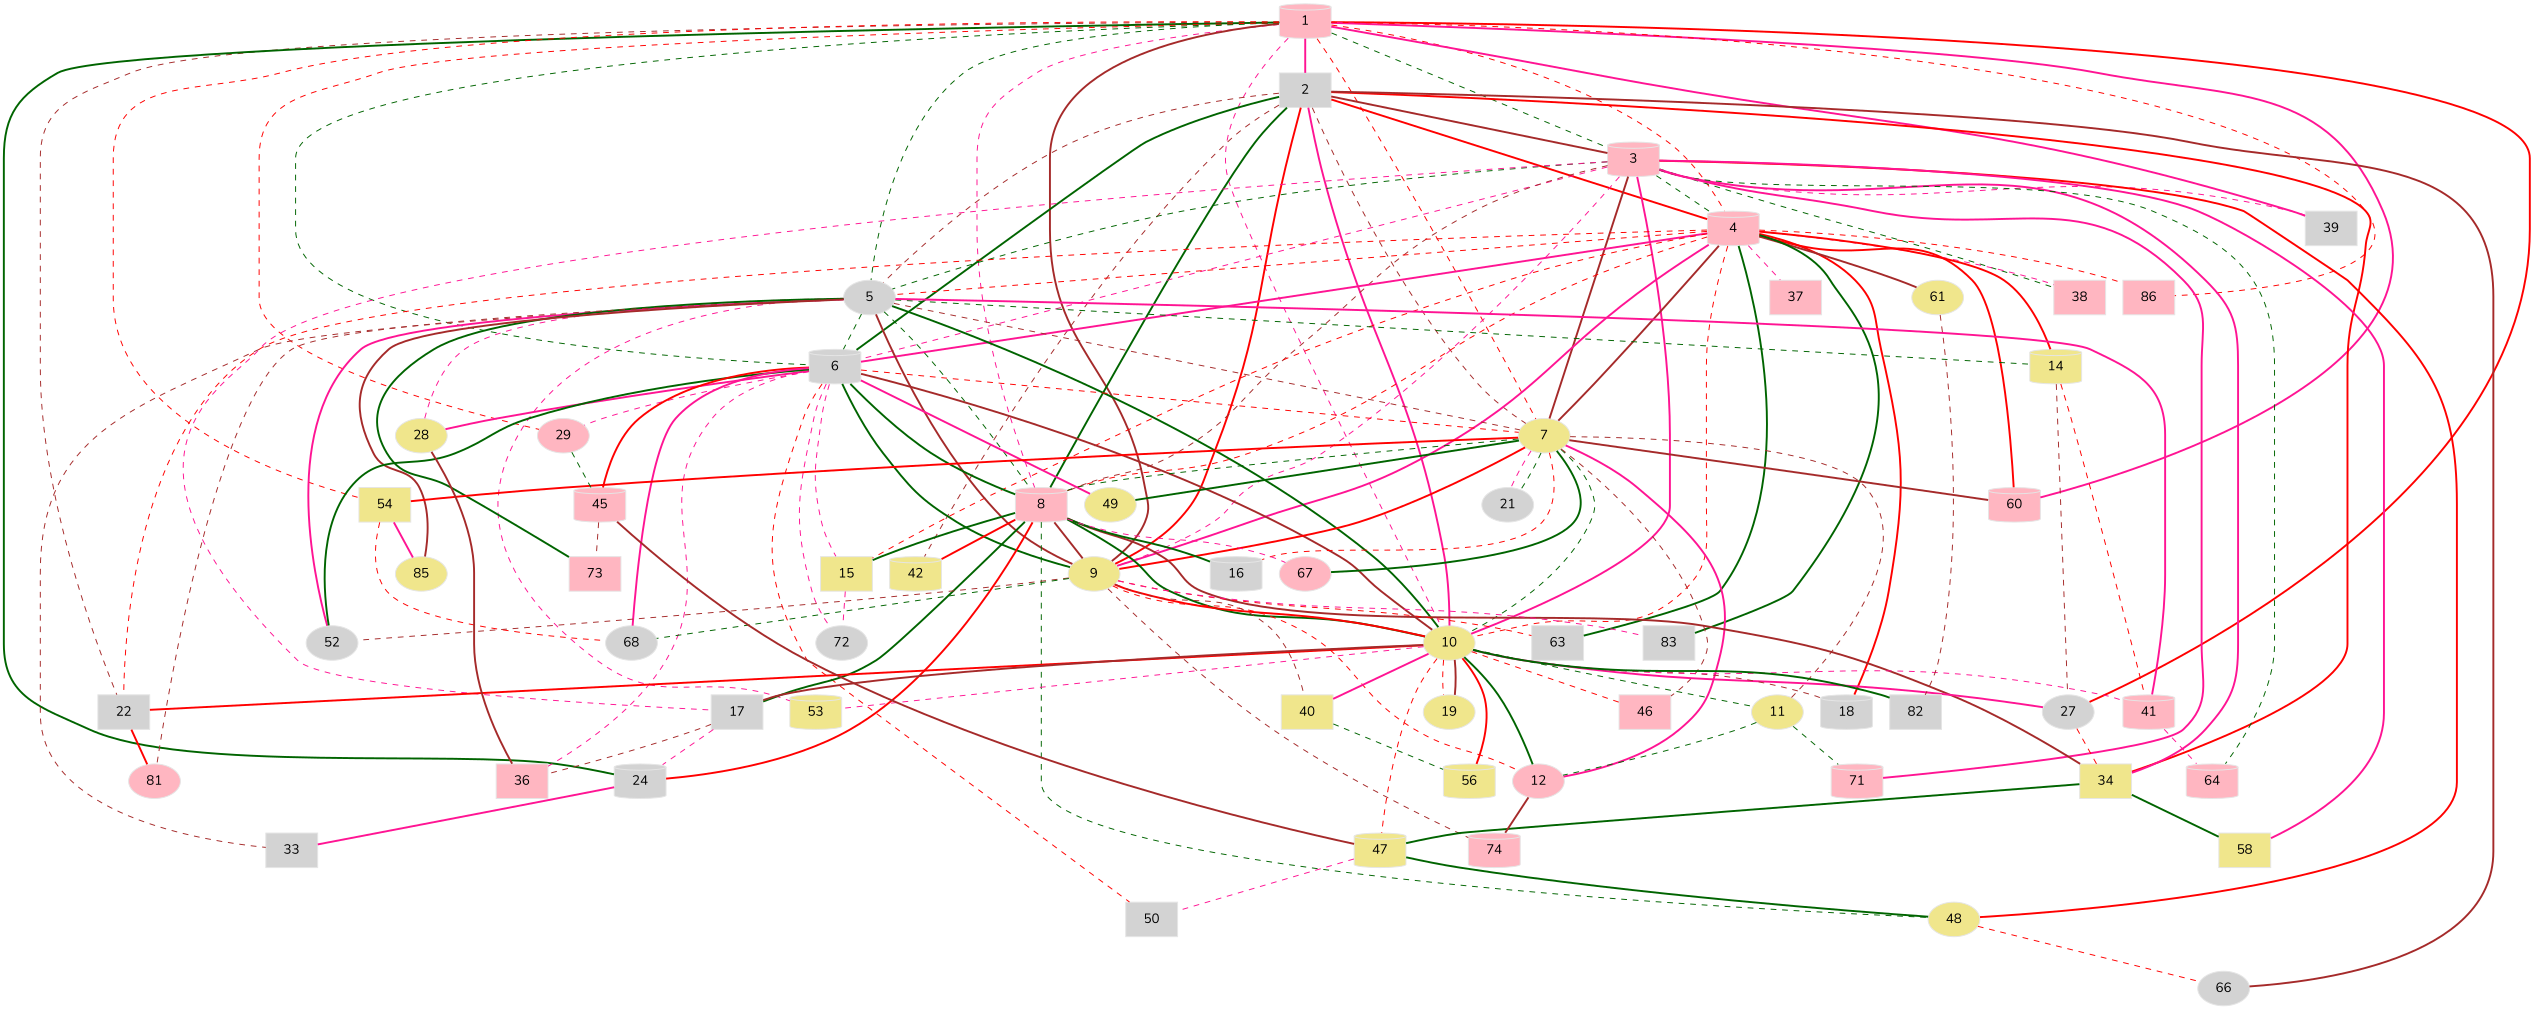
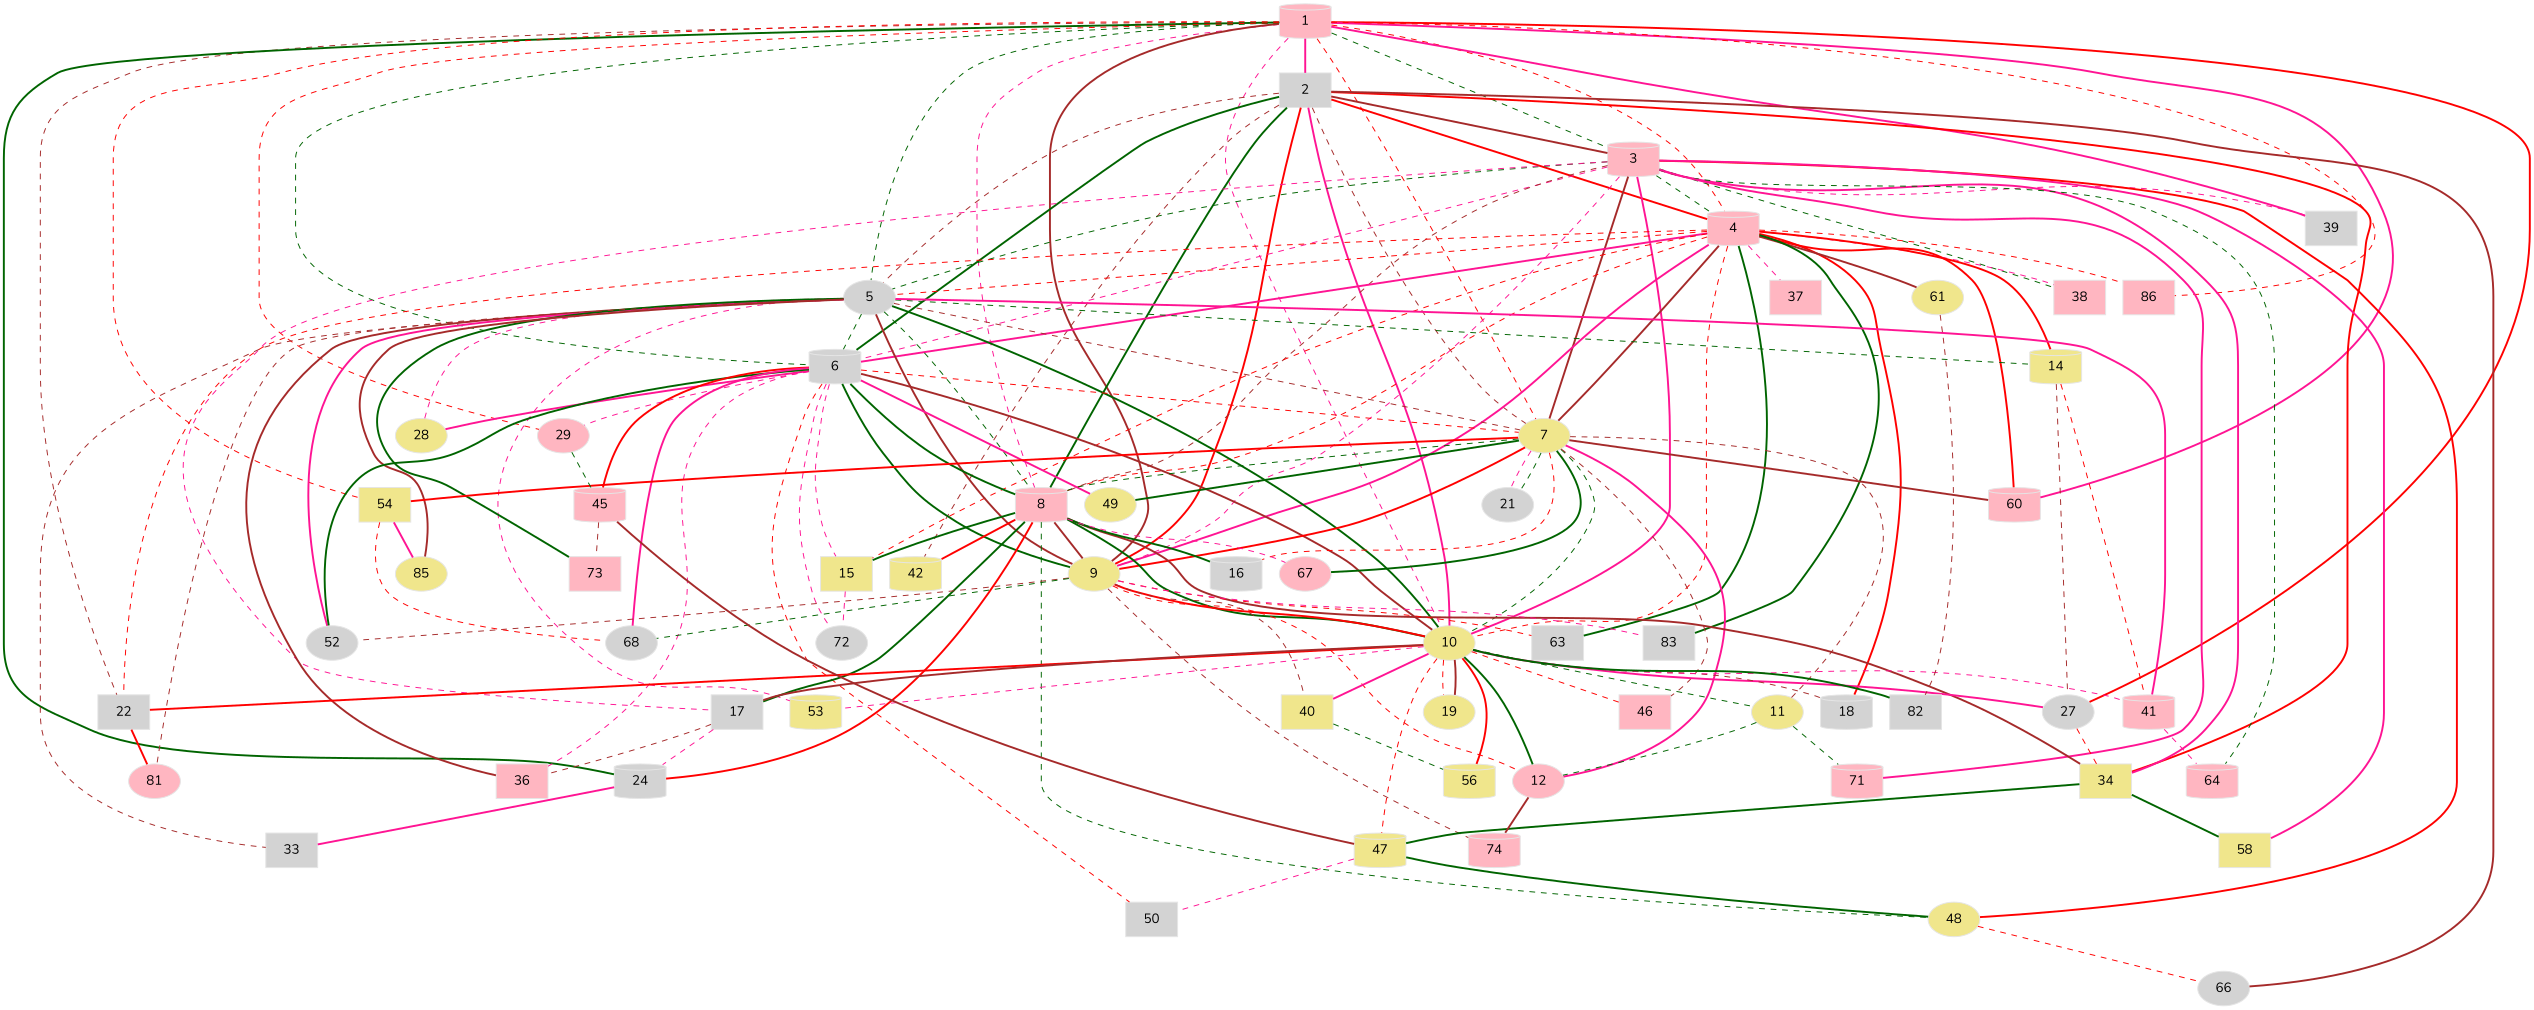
edge "28" -- "36": now "5" -- "36"
